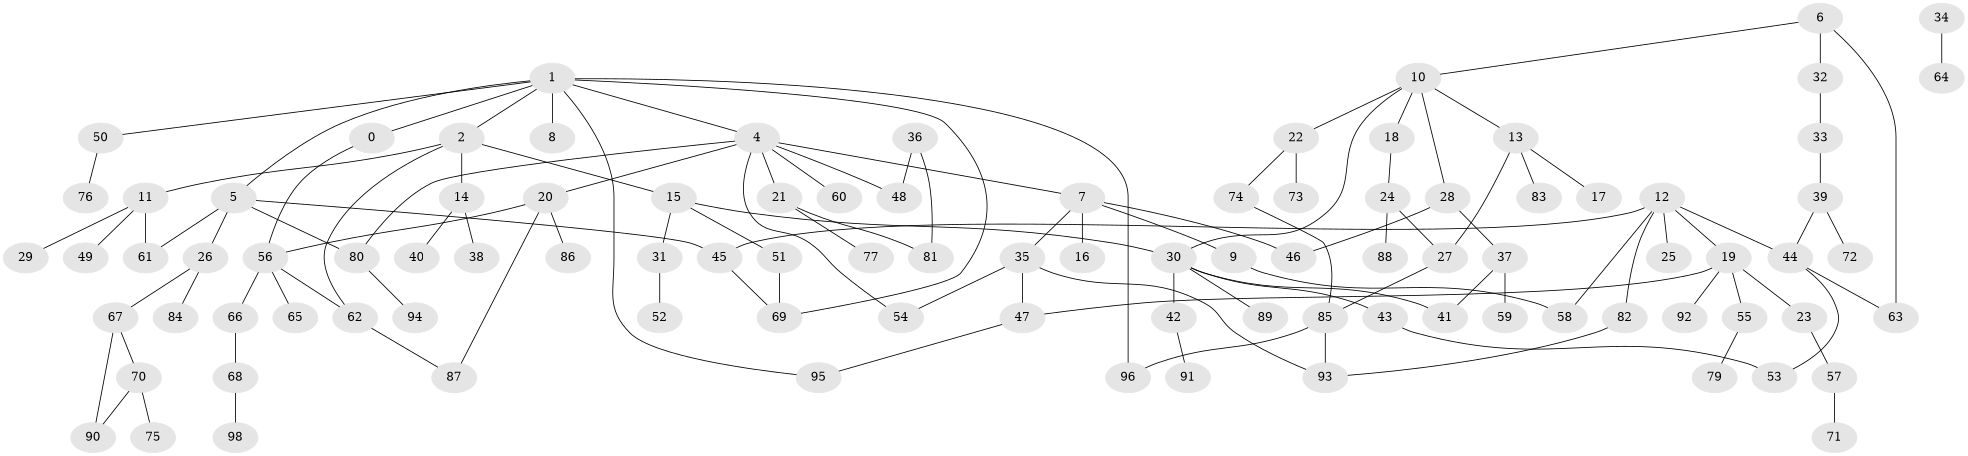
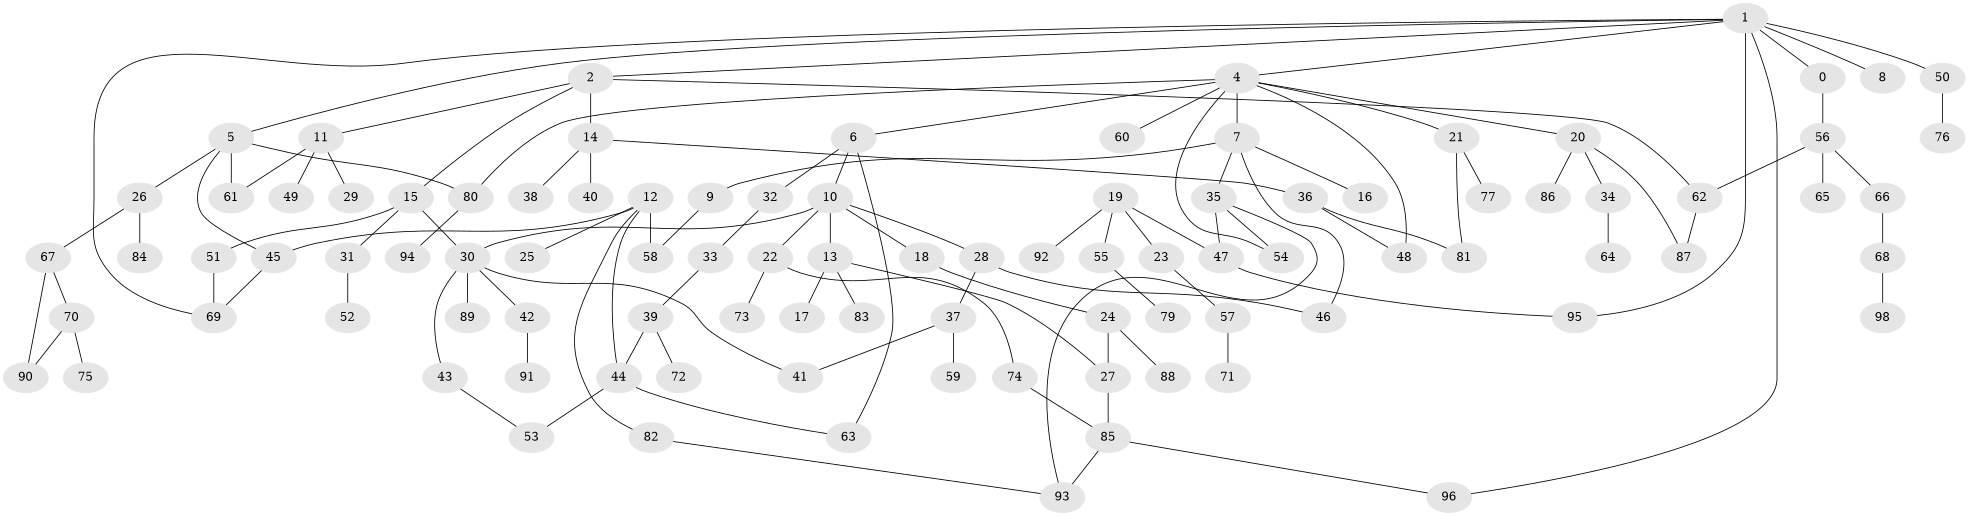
edge "4" -- "6": added
edge "14" -- "36": added
edge "12" -- "19": removed
edge "20" -- "56": now "20" -- "34"
